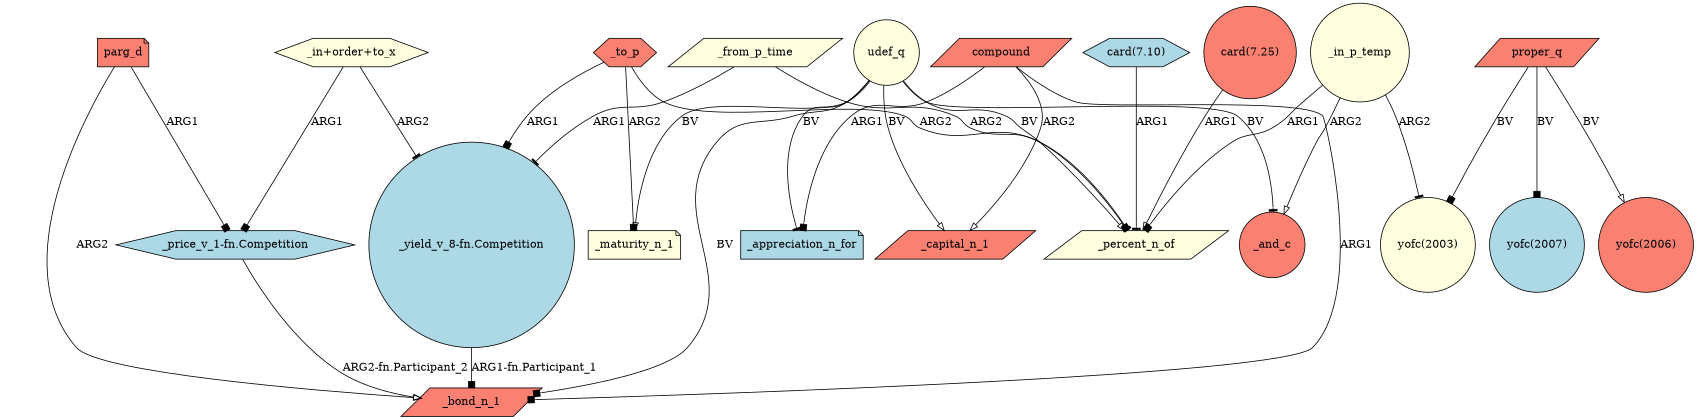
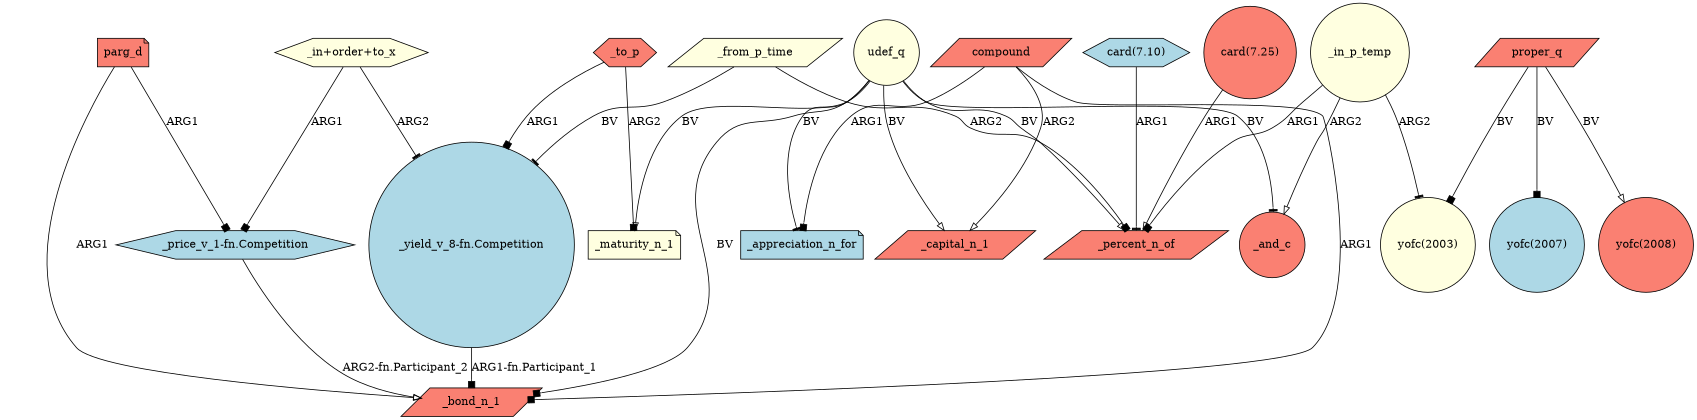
edge "_to_p" -> "_percent_n_of": removed, label "ARG2"
edge "_from_p_time" -> "_yield_v_8-fn.Competition": label "ARG1" -> "BV"
edge "parg_d" -> "_bond_n_1": label "ARG2" -> "ARG1"
node "_percent_n_of": fillcolor lightyellow -> salmon
node "yofc(2006)": label "yofc(2006)" -> "yofc(2008)"
